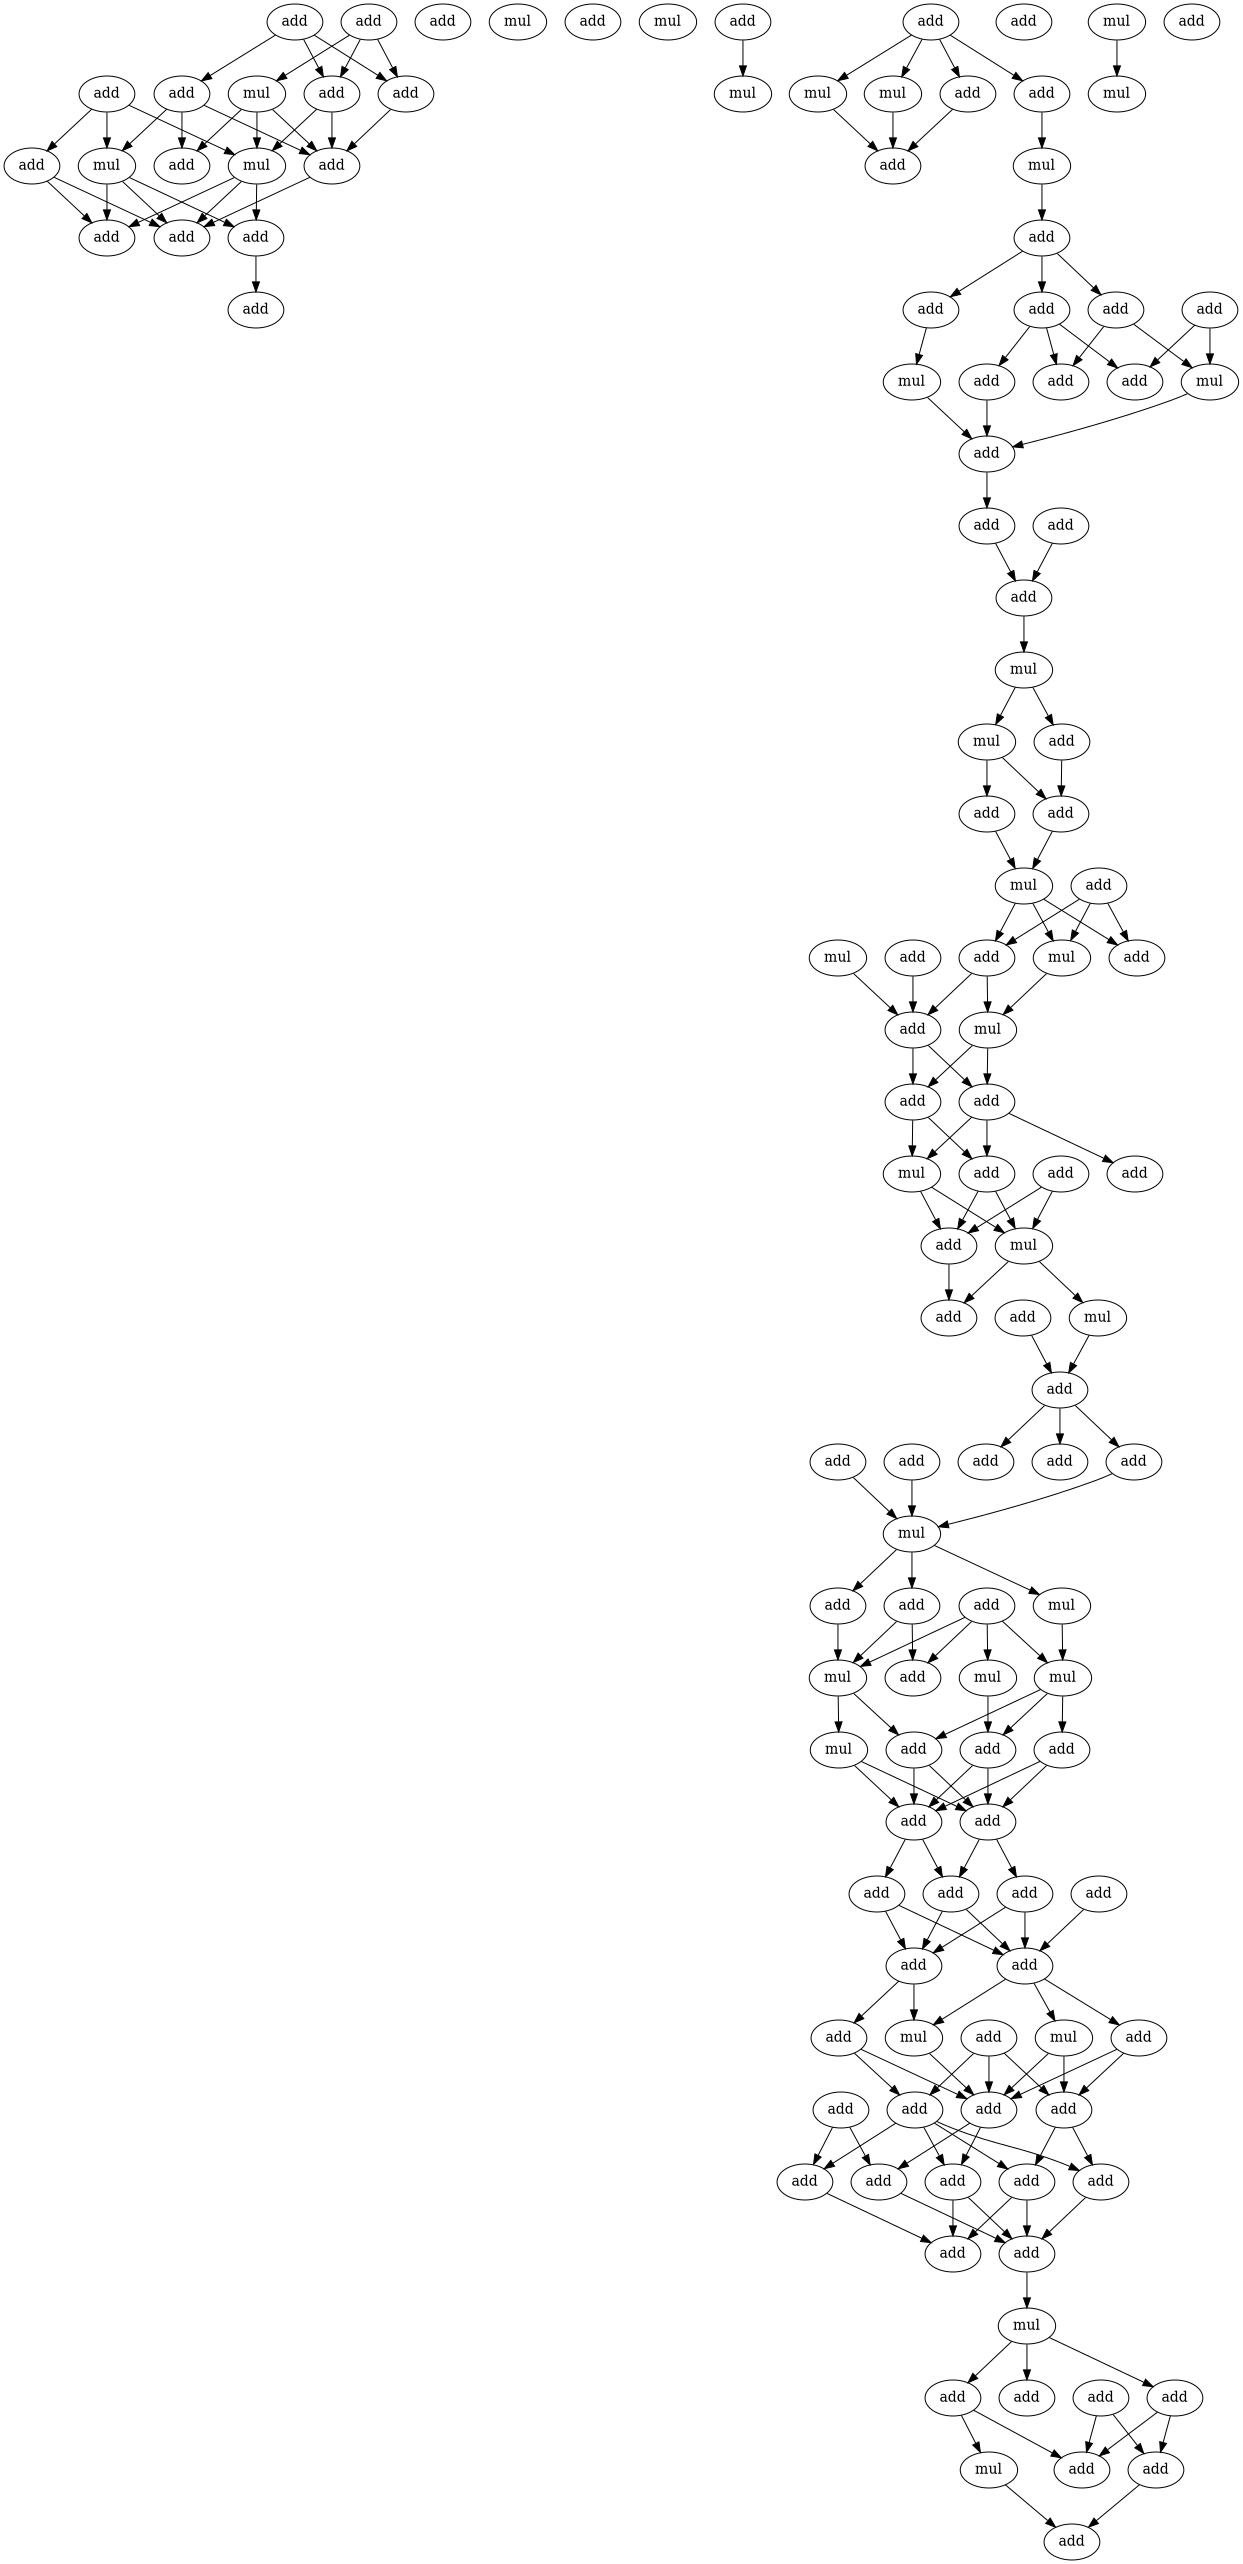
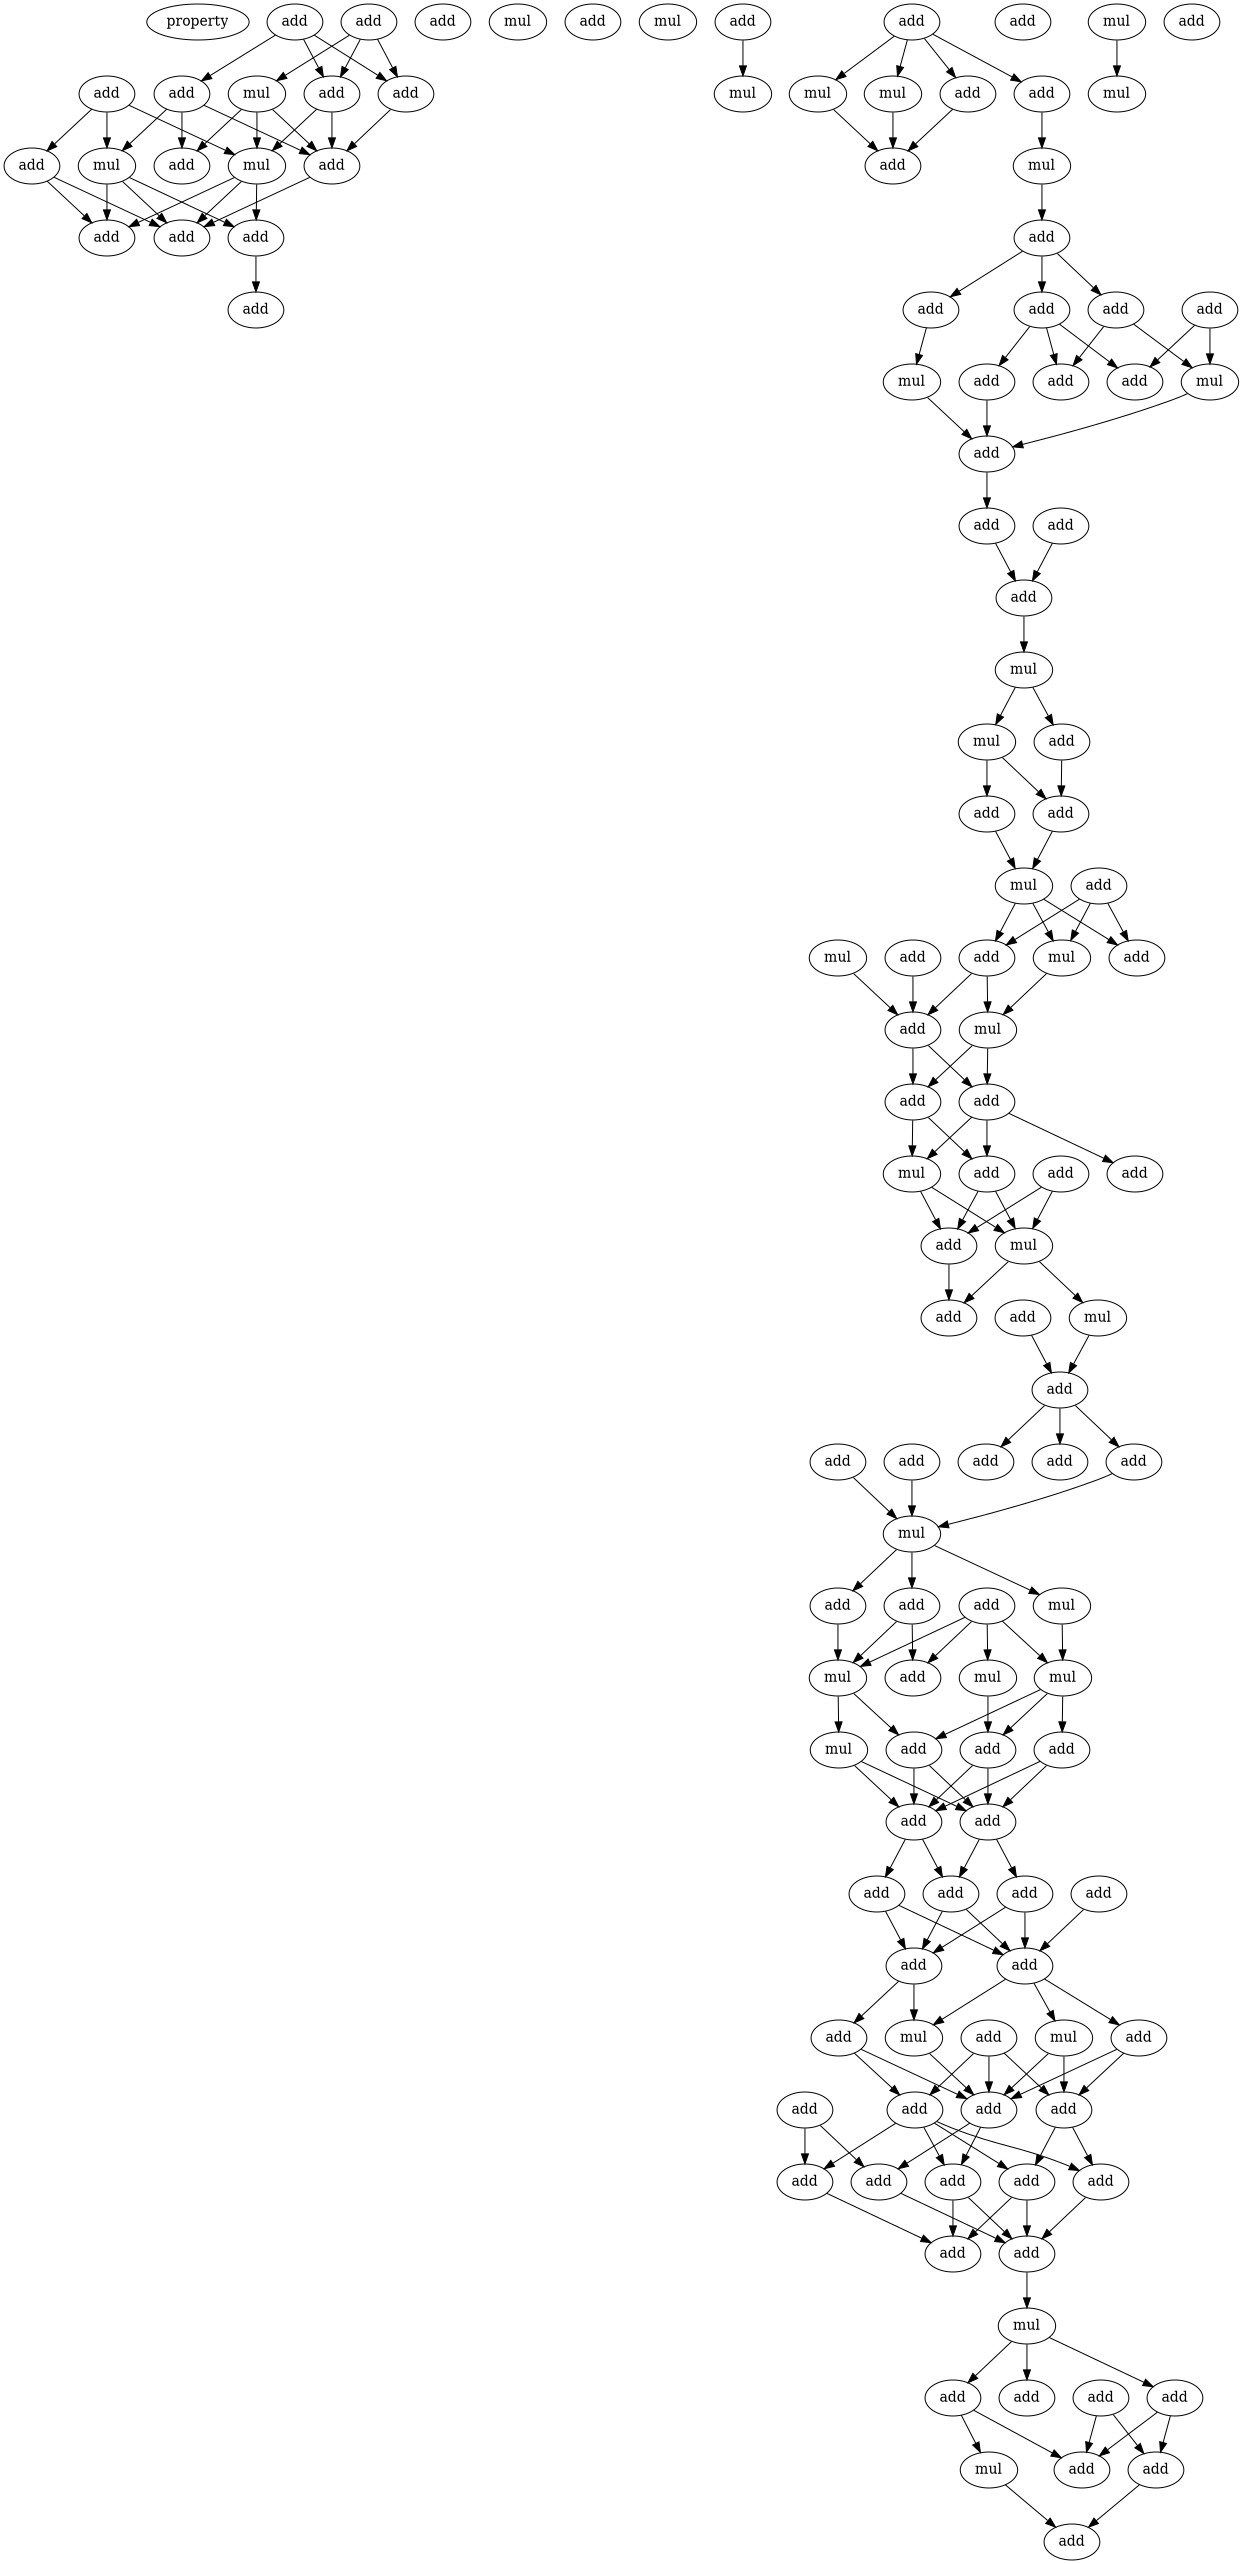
node "property": added
